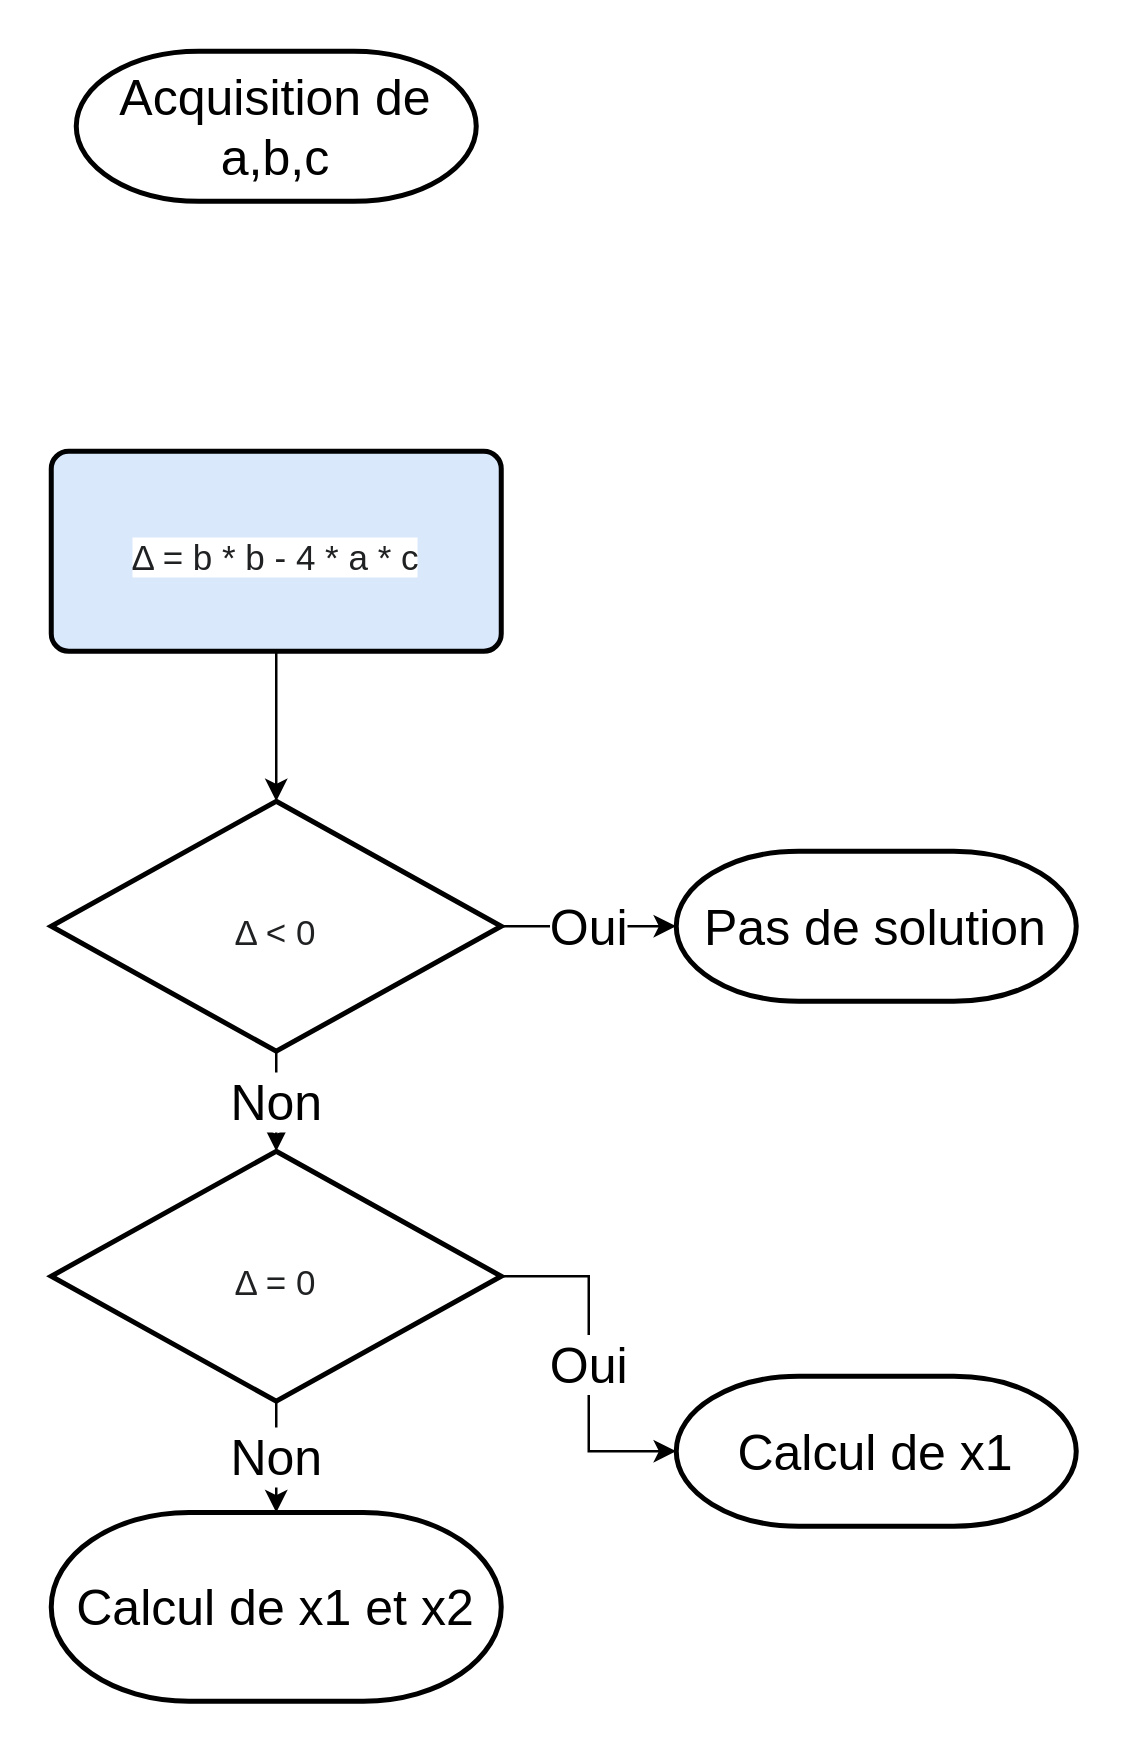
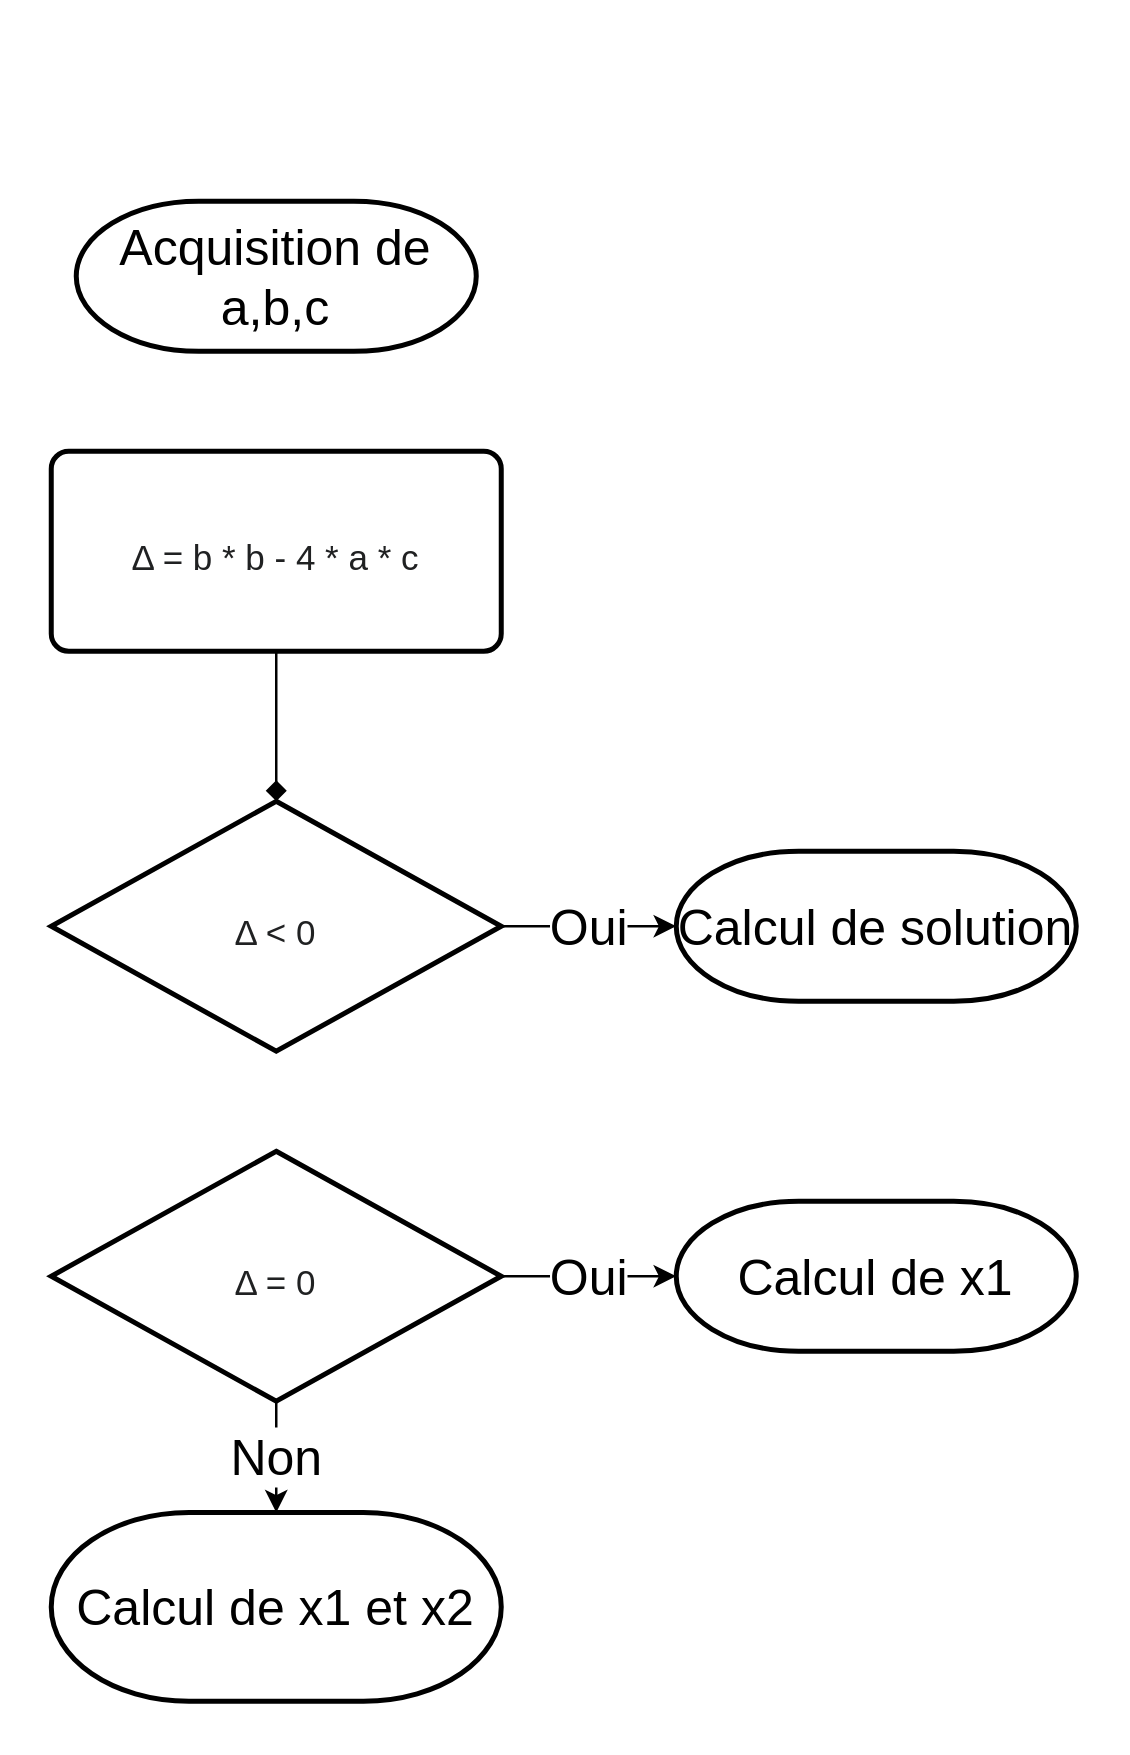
node "Acquisition de a,b,c": moved (276, 126) -> (276, 276)
node "Δ = b * b - 4 * a * c": fillcolor #dae8fc -> #ffffff
edge "Δ = b * b - 4 * a * c" -> "Δ < 0": arrowhead classic -> diamond
node "Pas de solution": label "Pas de solution" -> "Calcul de solution"
edge "Δ < 0" -> "Δ = 0": removed, label "Non"
node "Calcul de x1": moved (876, 1451) -> (876, 1276)
